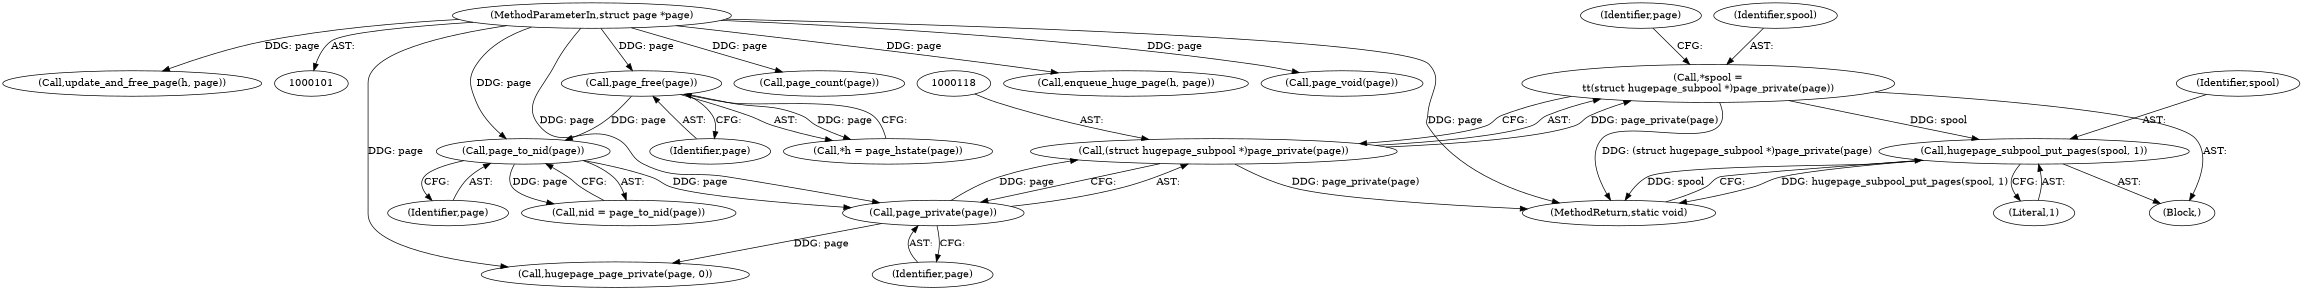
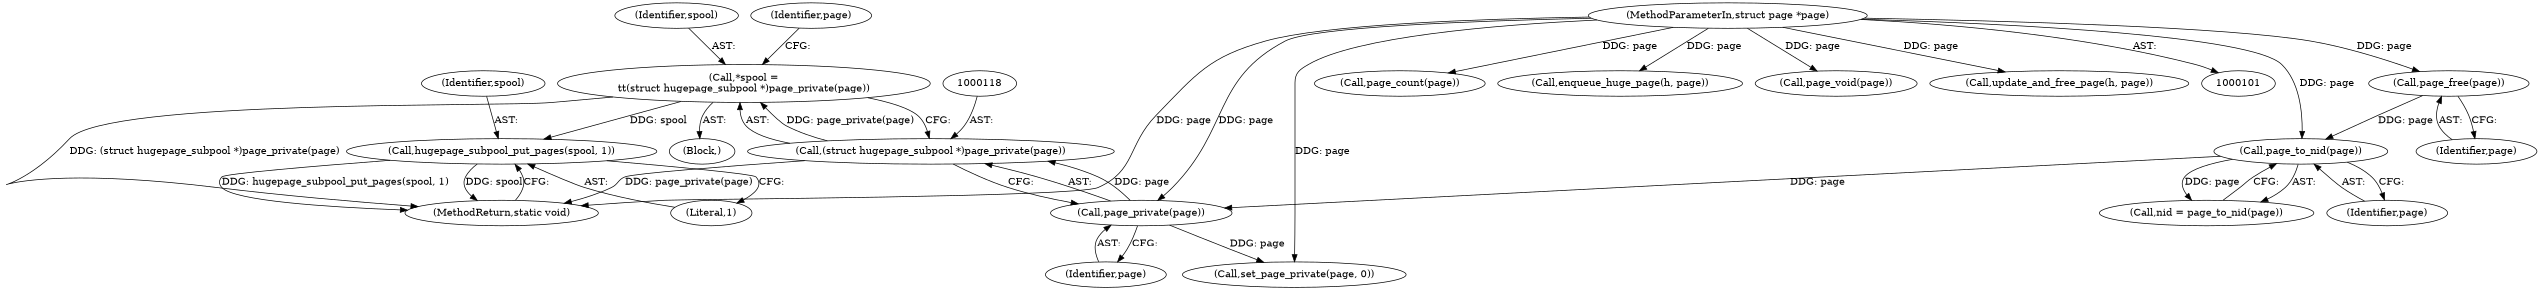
node "(Call,*h = page_hstate(page))": removed
edge "(Call,hugepage_subpool_put_pages(spool, 1))" -> "(Block,)": removed, label "AST:"
node "(Call,hugepage_page_private(page, 0))": label "(Call,hugepage_page_private(page, 0))" -> "(Call,set_page_private(page, 0))"
